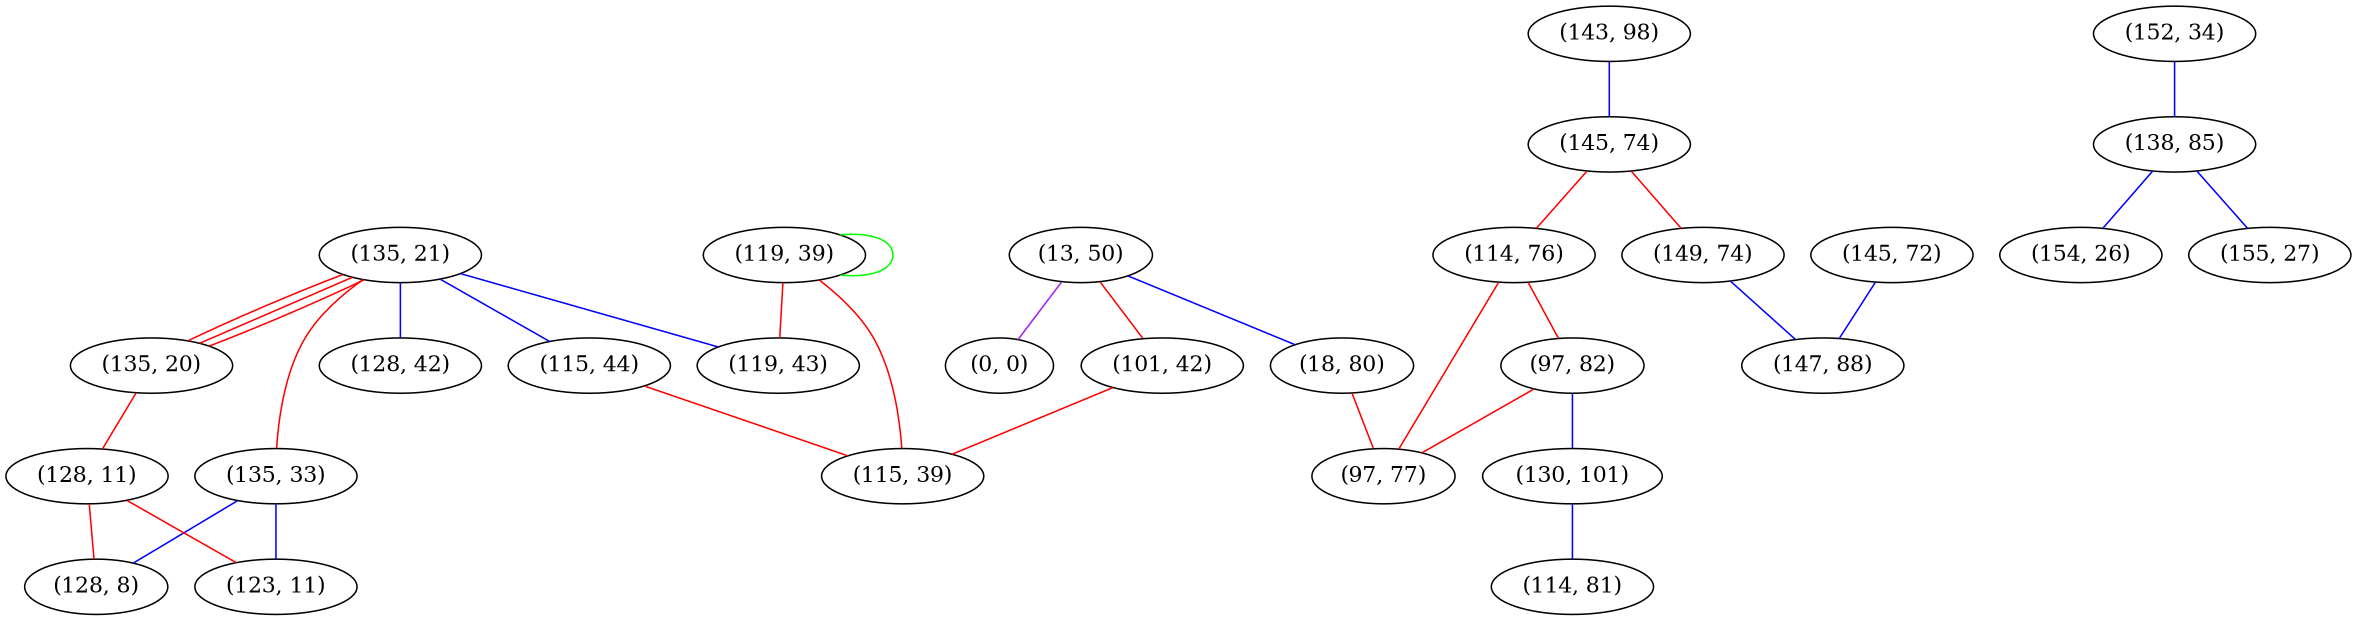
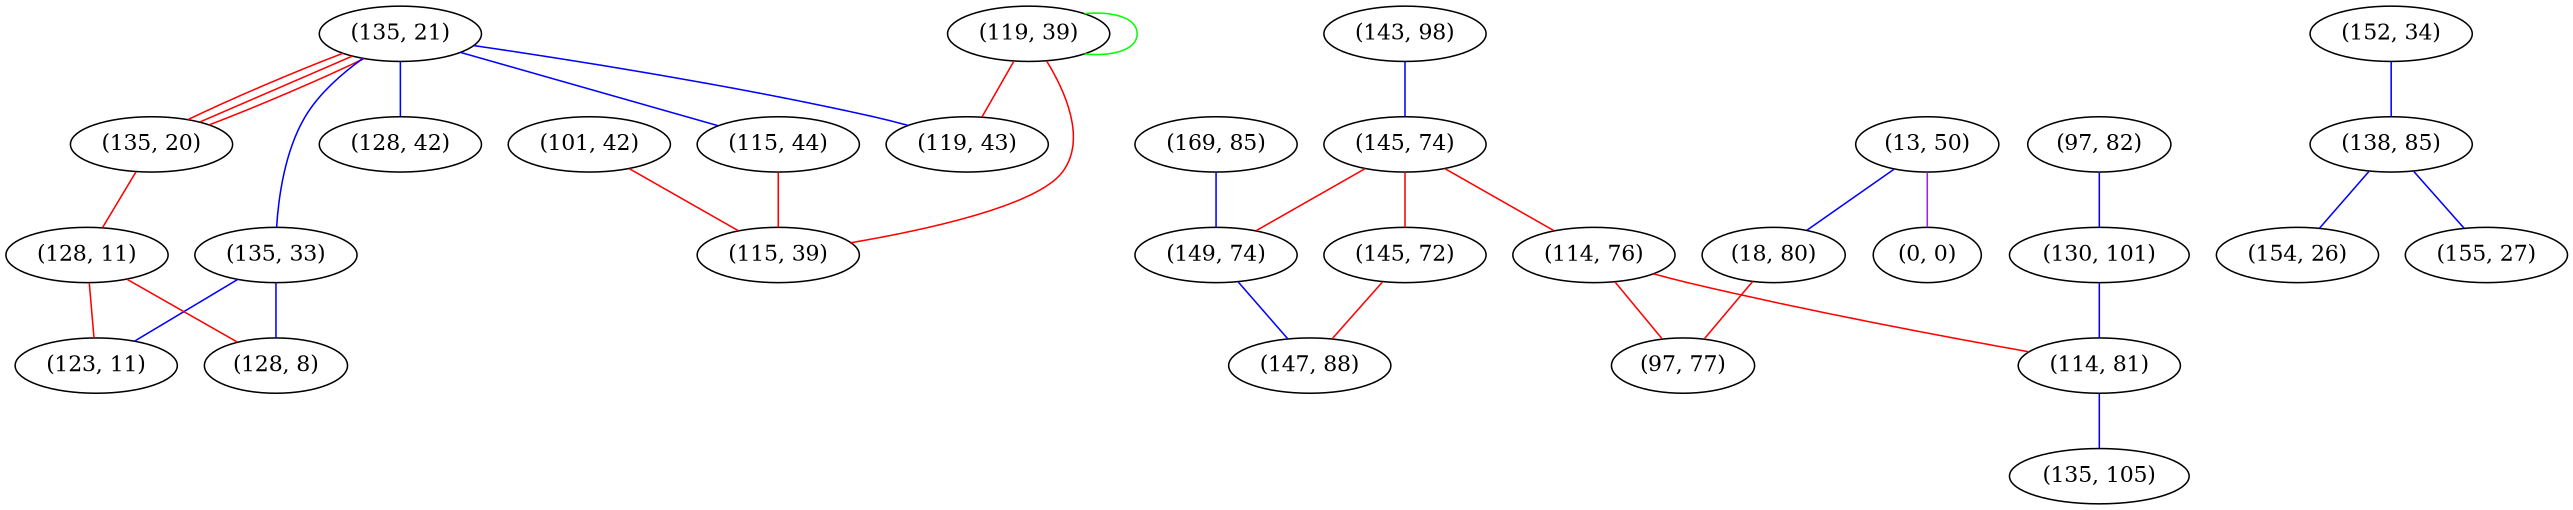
node "(169, 85)": added
edge "(145, 74)" -- "(145, 72)": added
edge "(13, 50)" -- "(101, 42)": removed
edge "(114, 76)" -- "(97, 82)": now "(114, 76)" -- "(114, 81)"
edge "(145, 72)" -- "(147, 88)": color blue -> red
edge "(135, 21)" -- "(135, 33)": color red -> blue
edge "(97, 82)" -- "(97, 77)": removed
node "(135, 105)": added
